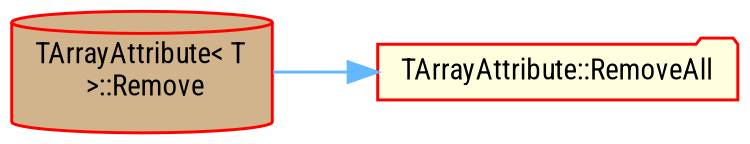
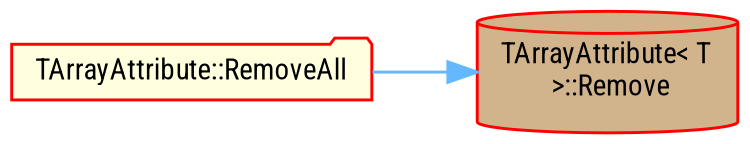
edge "TArrayAttribute< T >::Remove" -> "TArrayAttribute::RemoveAll": reversed
